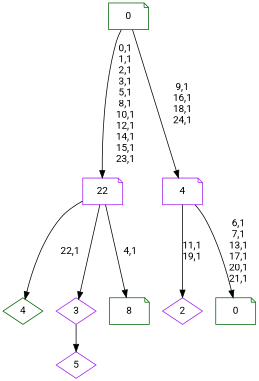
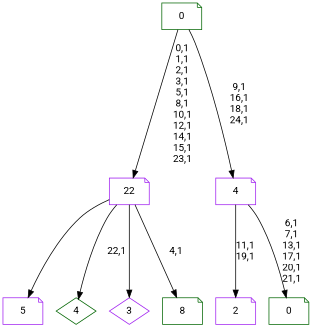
node "2": shape diamond -> note
edge "3" -> "5": now "22" -> "5"
node "5": shape diamond -> note
